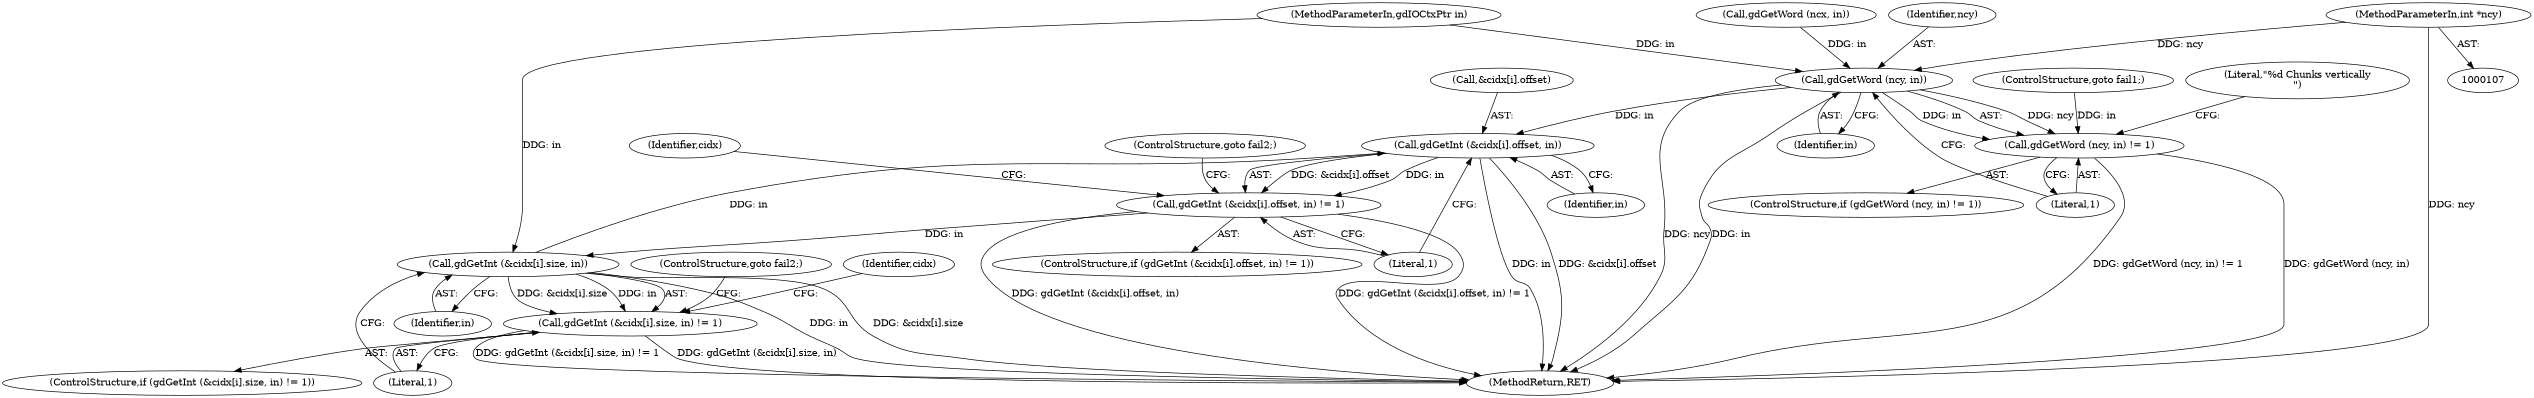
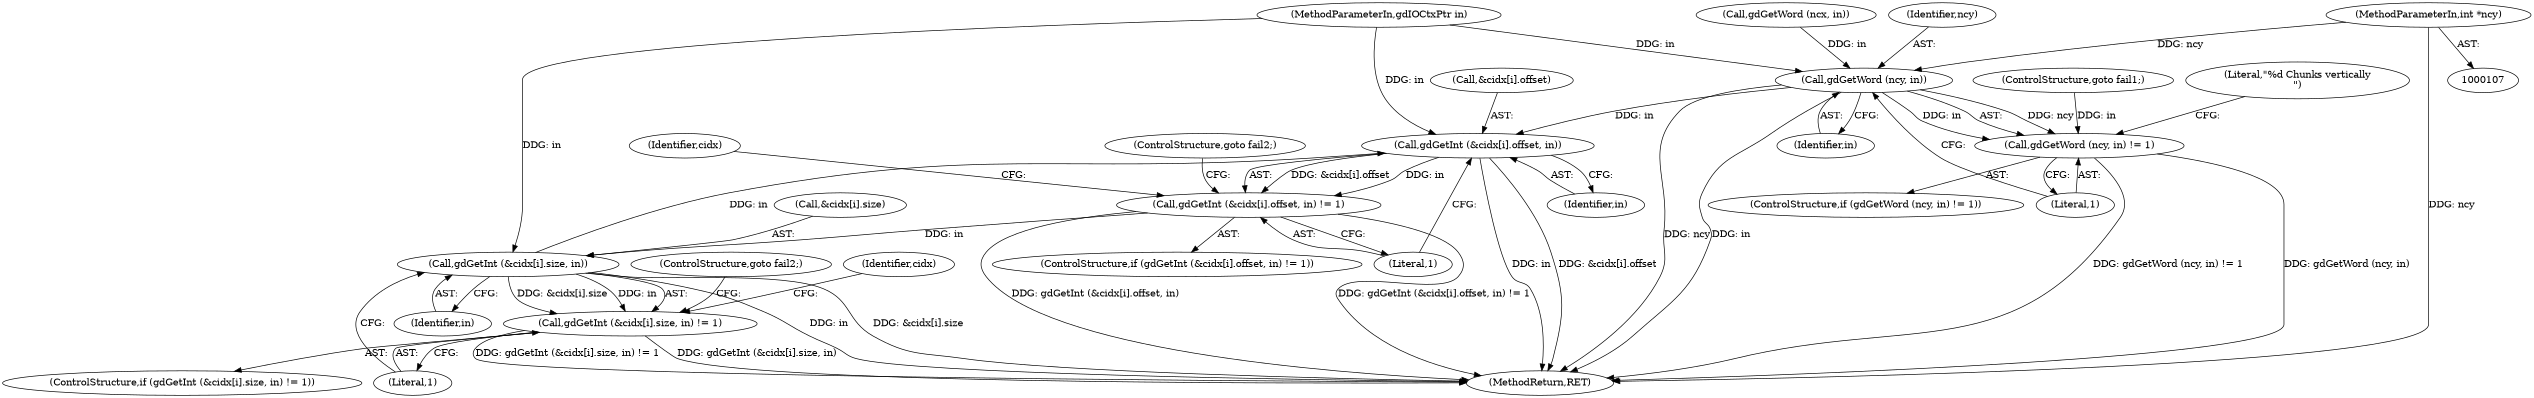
edge "(MethodParameterIn,gdIOCtxPtr in)" -> "(Call,gdGetInt (&cidx[i].offset, in))": added, label "DDG: in"
node "(Call,&cidx[i].size)": added
